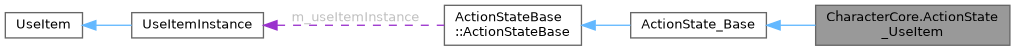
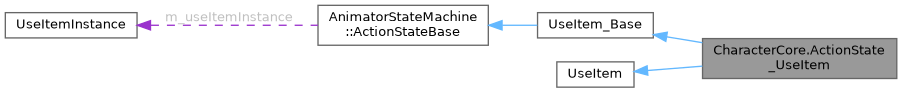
edge "UseItemInstance" -> "UseItem": now "CharacterCore.ActionState _UseItem" -> "UseItem"
node "ActionStateBase ::ActionStateBase": label "ActionStateBase ::ActionStateBase" -> "AnimatorStateMachine ::ActionStateBase"
node "ActionState_Base": label "ActionState_Base" -> "UseItem_Base"
